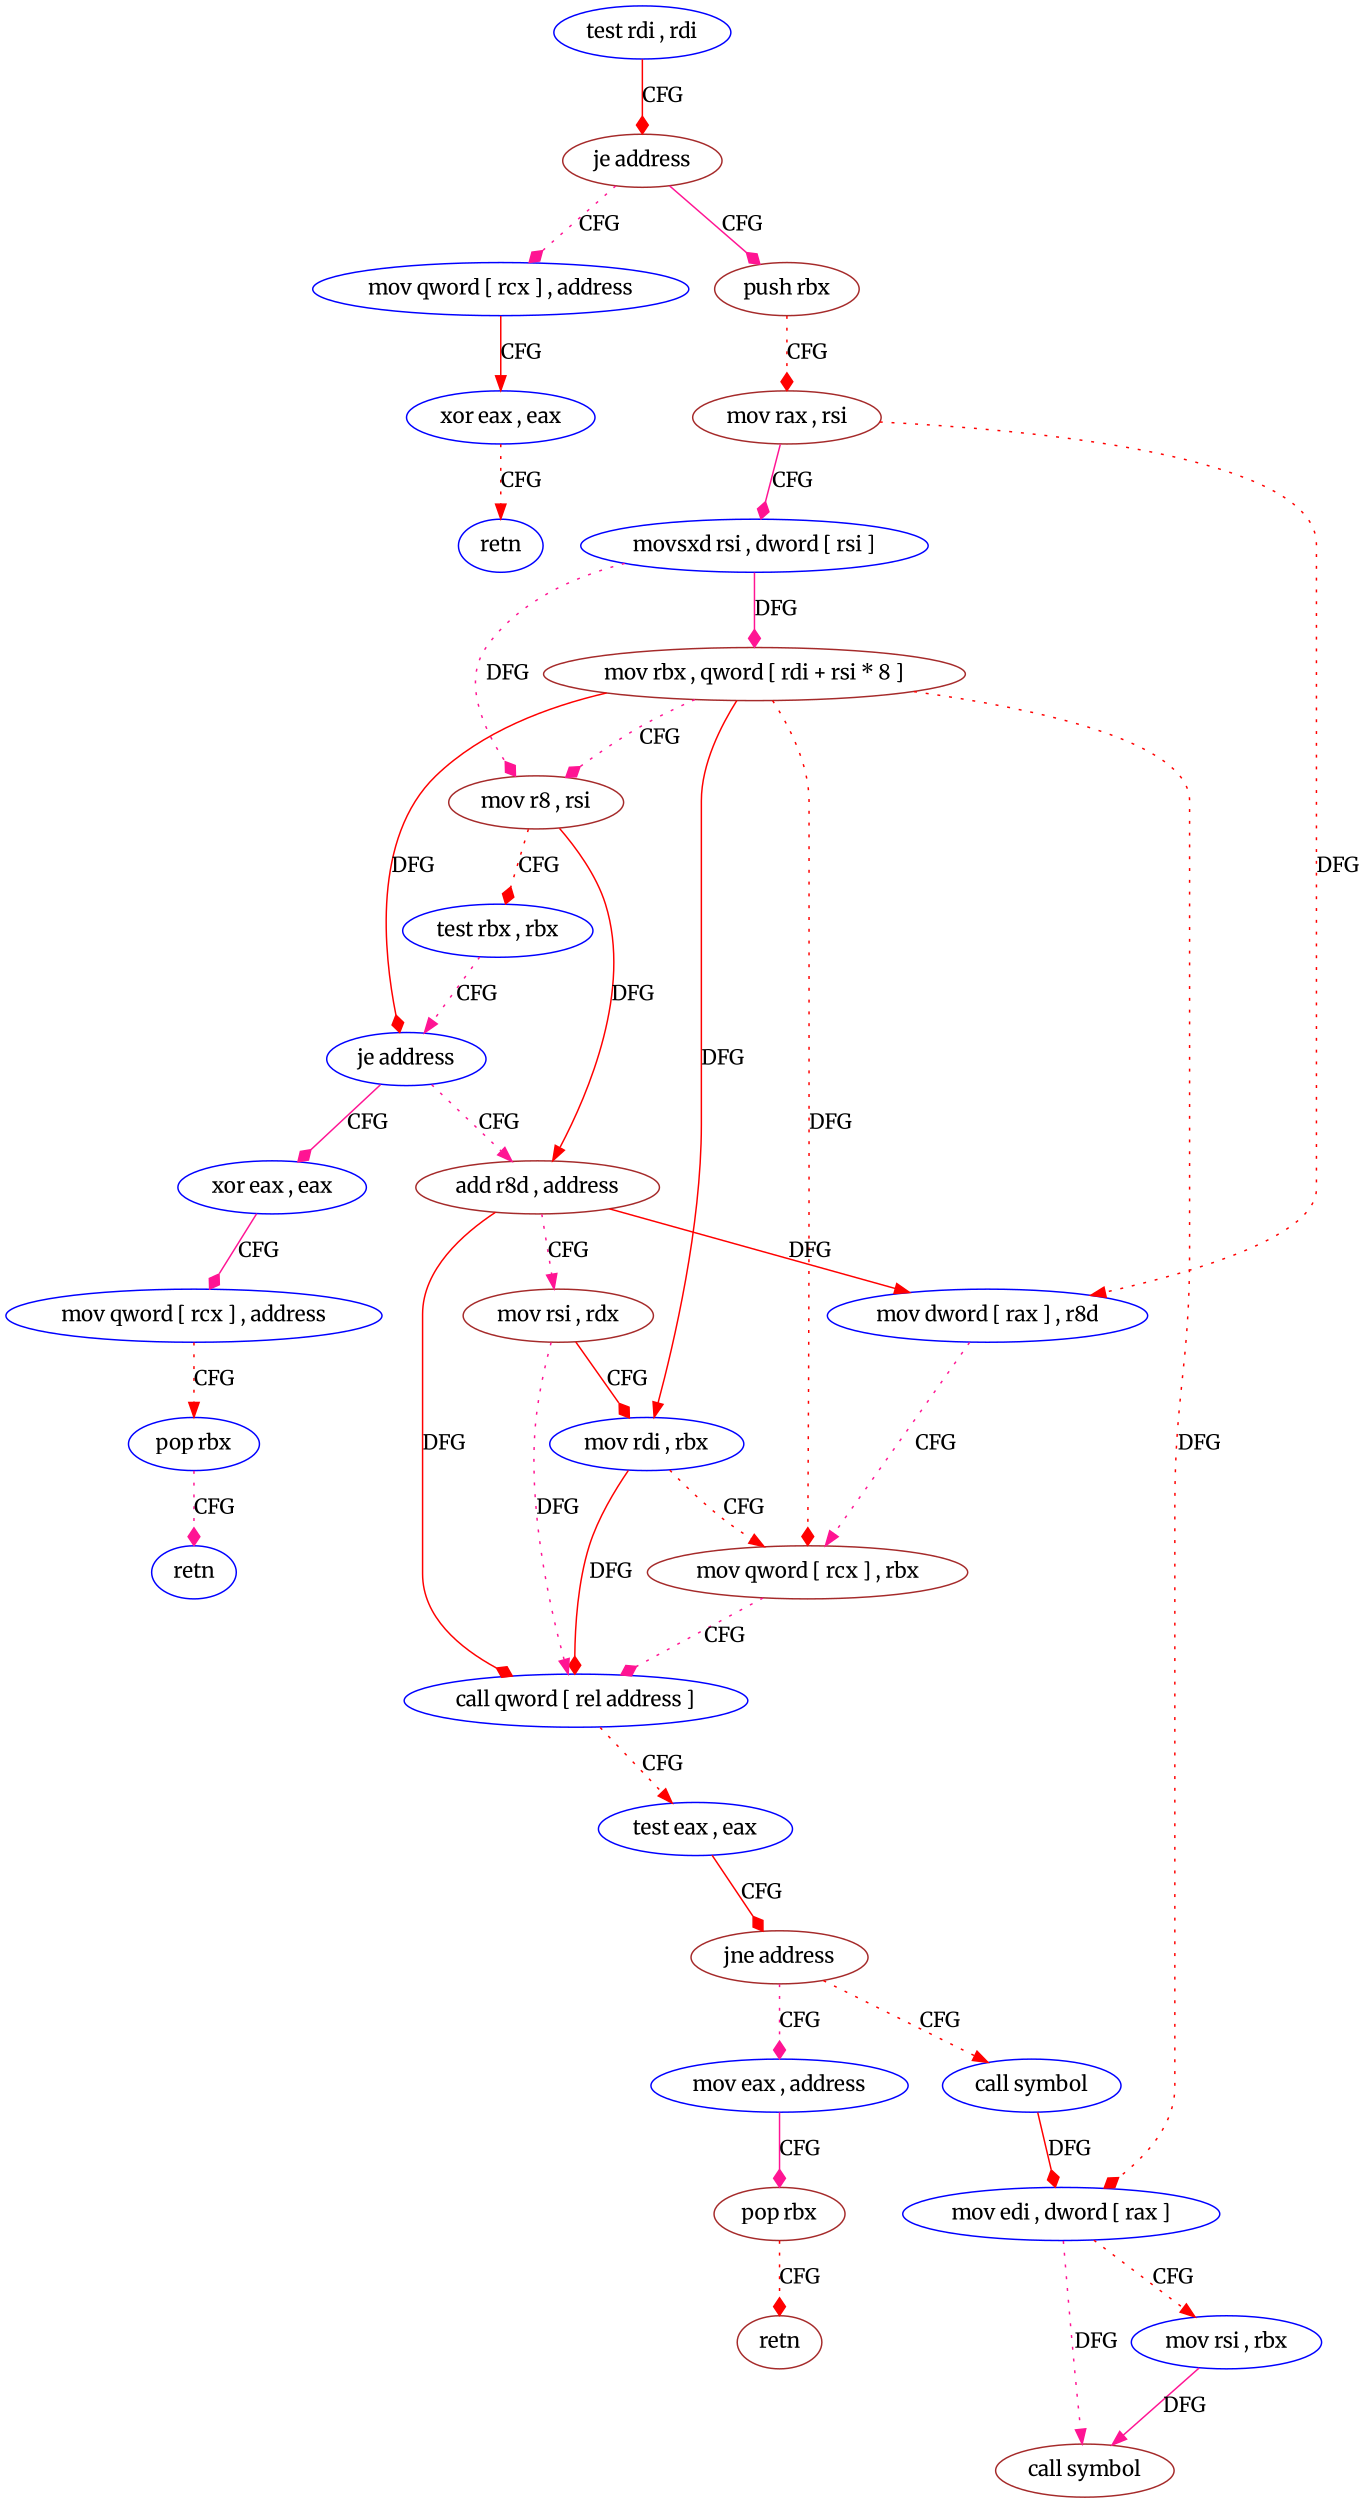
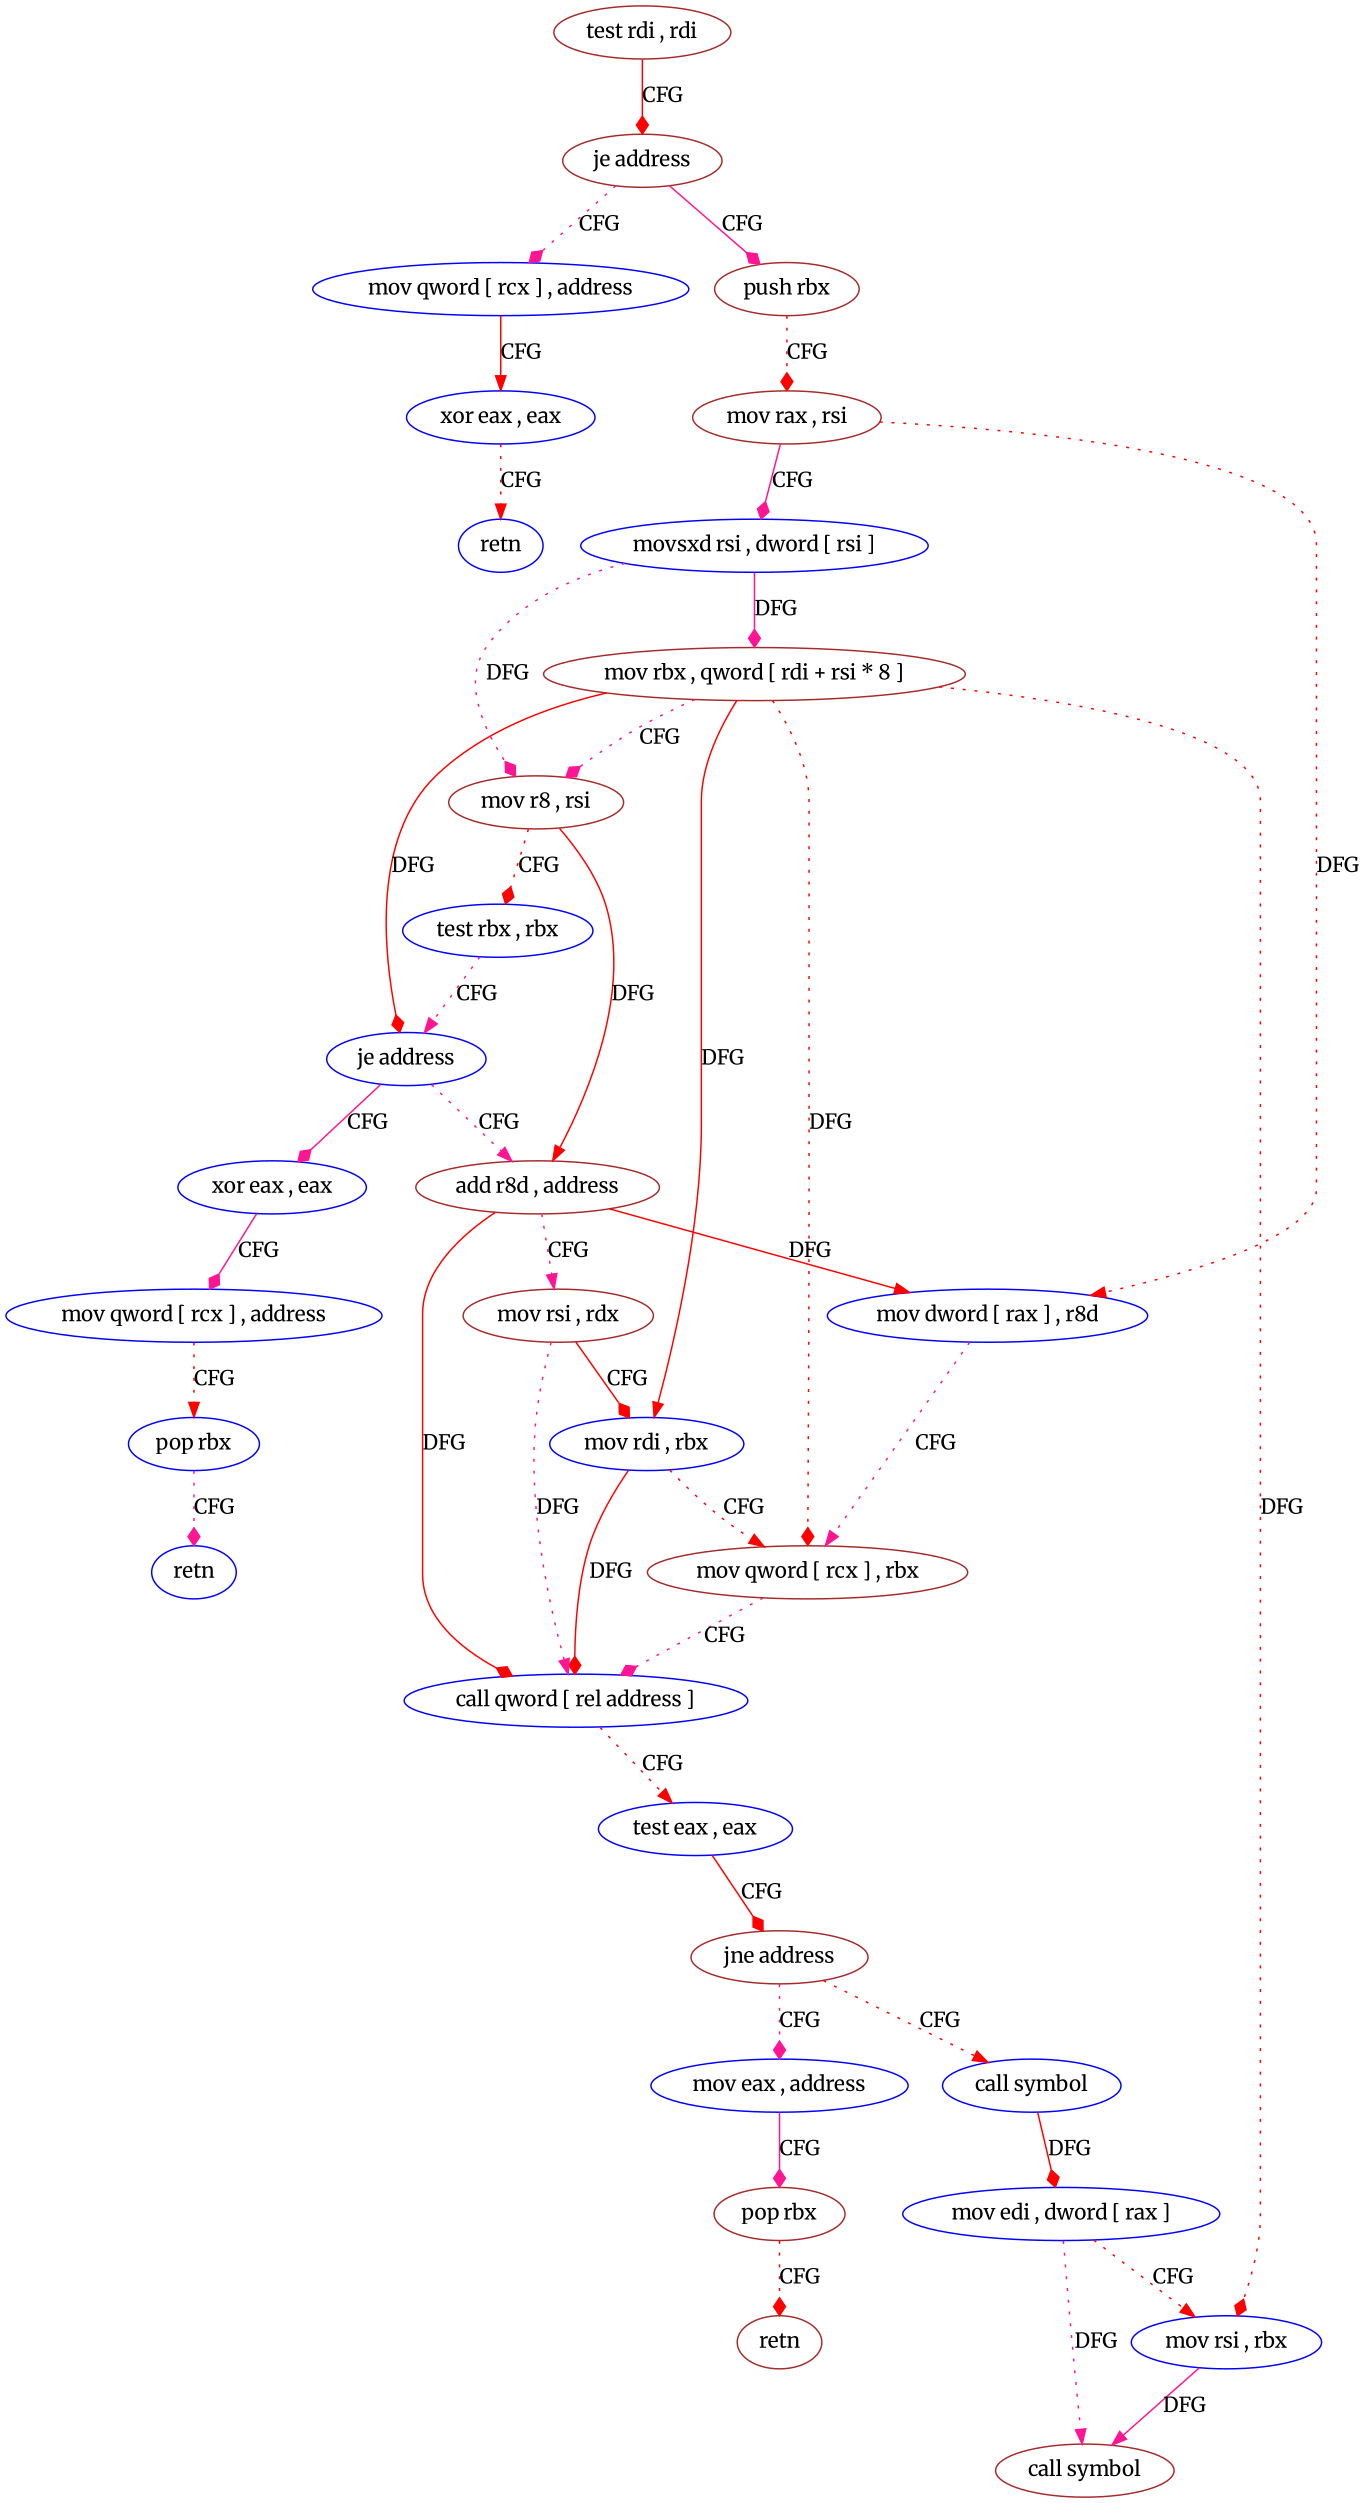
node "test rdi , rdi": color blue -> brown
edge "mov rbx , qword [ rdi + rsi * 8 ]" -> "mov edi , dword [ rax ]": now "mov rbx , qword [ rdi + rsi * 8 ]" -> "mov rsi , rbx"
